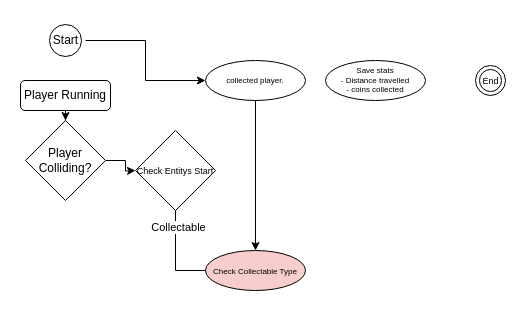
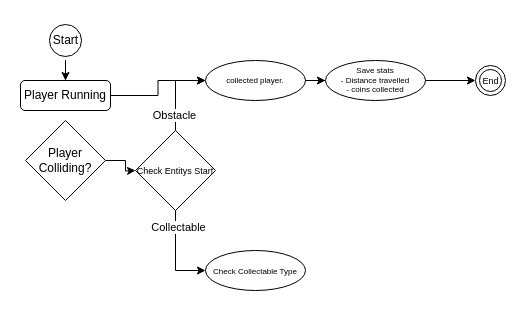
edge "Start" -> "collected player.": now "Start" -> "Player Running"
edge "Save stats - Distance travelled - coins collected" -> "End": added
edge "Check Entitys Start" -> "collected player.": added, label "Obstacle"
edge "Player Running" -> "Player Colliding?": now "Player Running" -> "collected player."
edge "collected player." -> "Check Collectable Type": now "collected player." -> "Save stats - Distance travelled - coins collected"
edge "Check Entitys Start" -- "Check Collectable Type": arrowhead none -> classic
node "Check Collectable Type": fillcolor #f8cecc -> #ffffff
